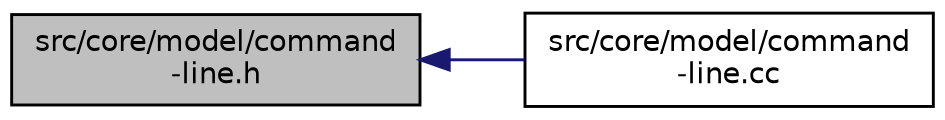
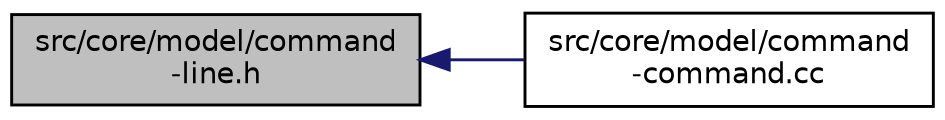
node "src/core/model/command -line.cc": label "src/core/model/command -line.cc" -> "src/core/model/command -command.cc"
